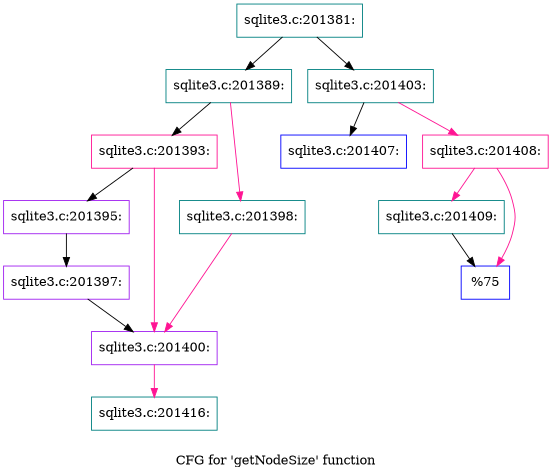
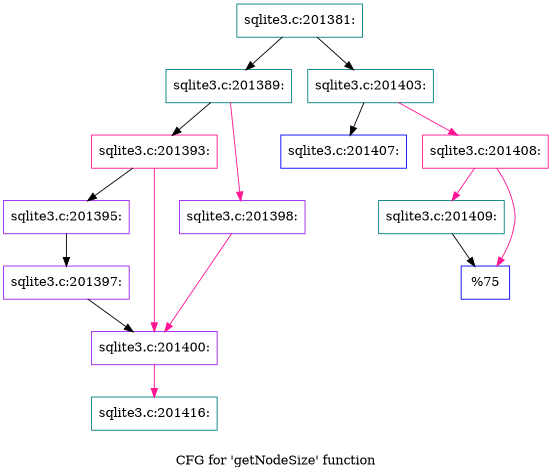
node "sqlite3.c:201398:": color teal -> purple
